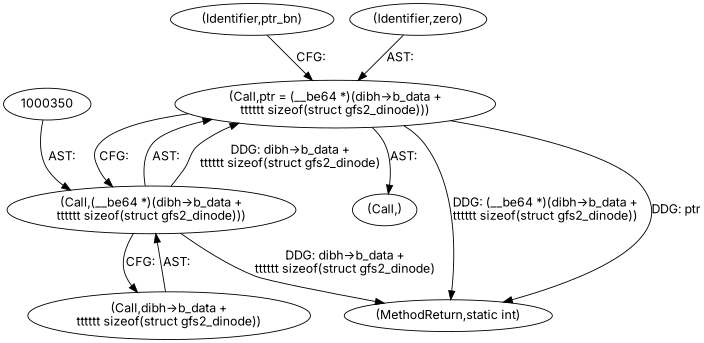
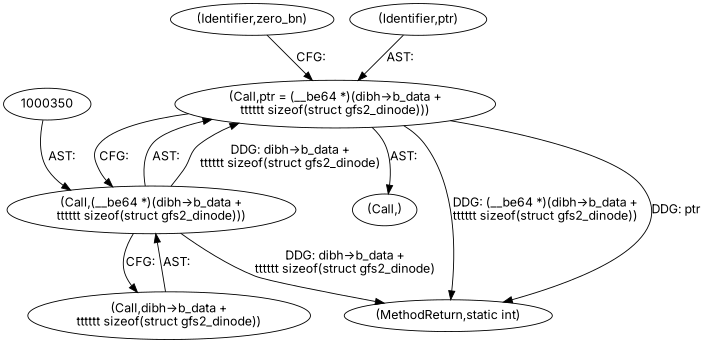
node "(Identifier,ptr_bn)": label "(Identifier,ptr_bn)" -> "(Identifier,zero_bn)"
node "(Identifier,zero)": label "(Identifier,zero)" -> "(Identifier,ptr)"
